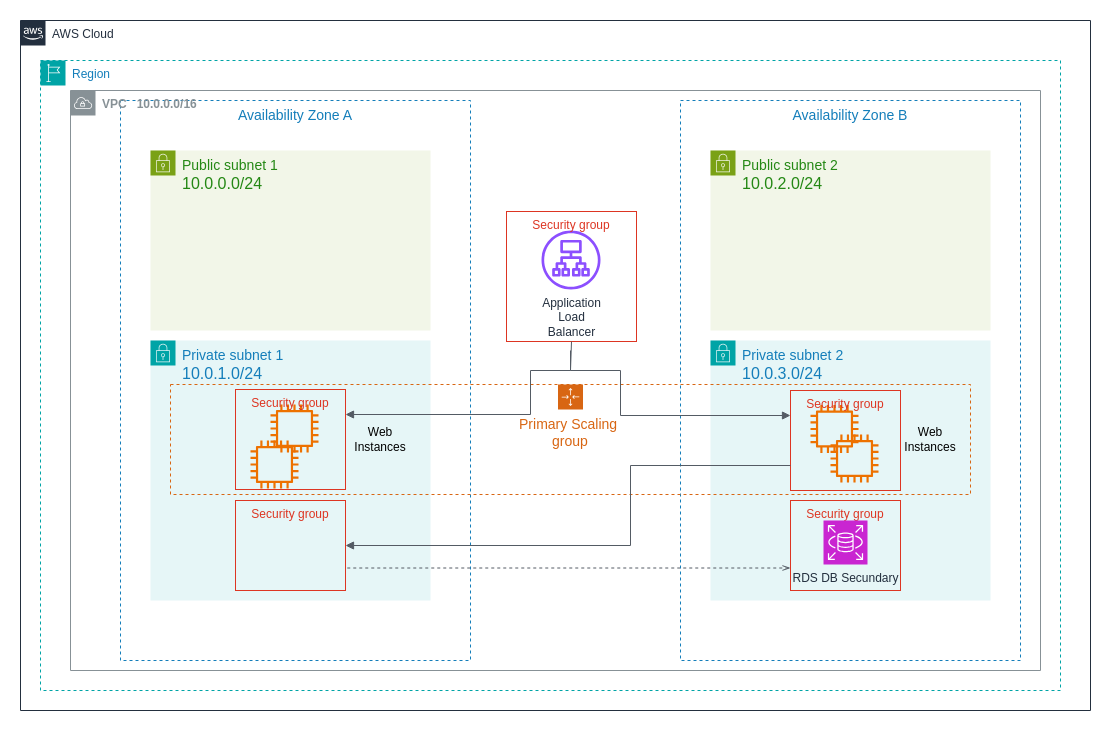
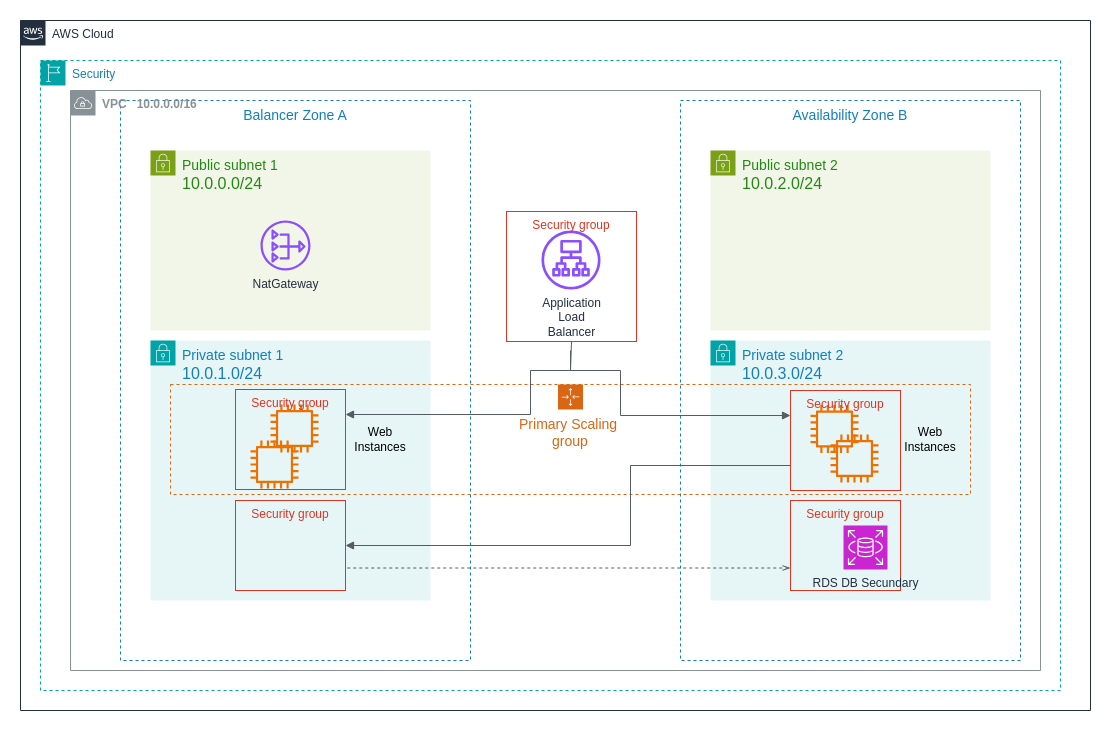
node "Region": label "Region" -> "Security"
node "Availability Zone A": label "Availability Zone A" -> "Balancer Zone A"
node "NatGateway": added
node "RDS DB Secundary": moved (846, 543) -> (866, 548)
